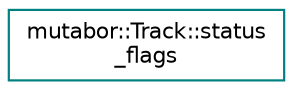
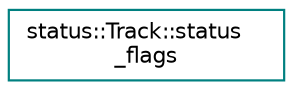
node "mutabor::Track::status _flags": label "mutabor::Track::status _flags" -> "status::Track::status _flags"
